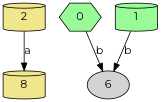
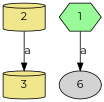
node "0": removed
node "1": shape cylinder -> hexagon
edge "1" -> "6": label "b" -> "a"
node "8": label "8" -> "3"
